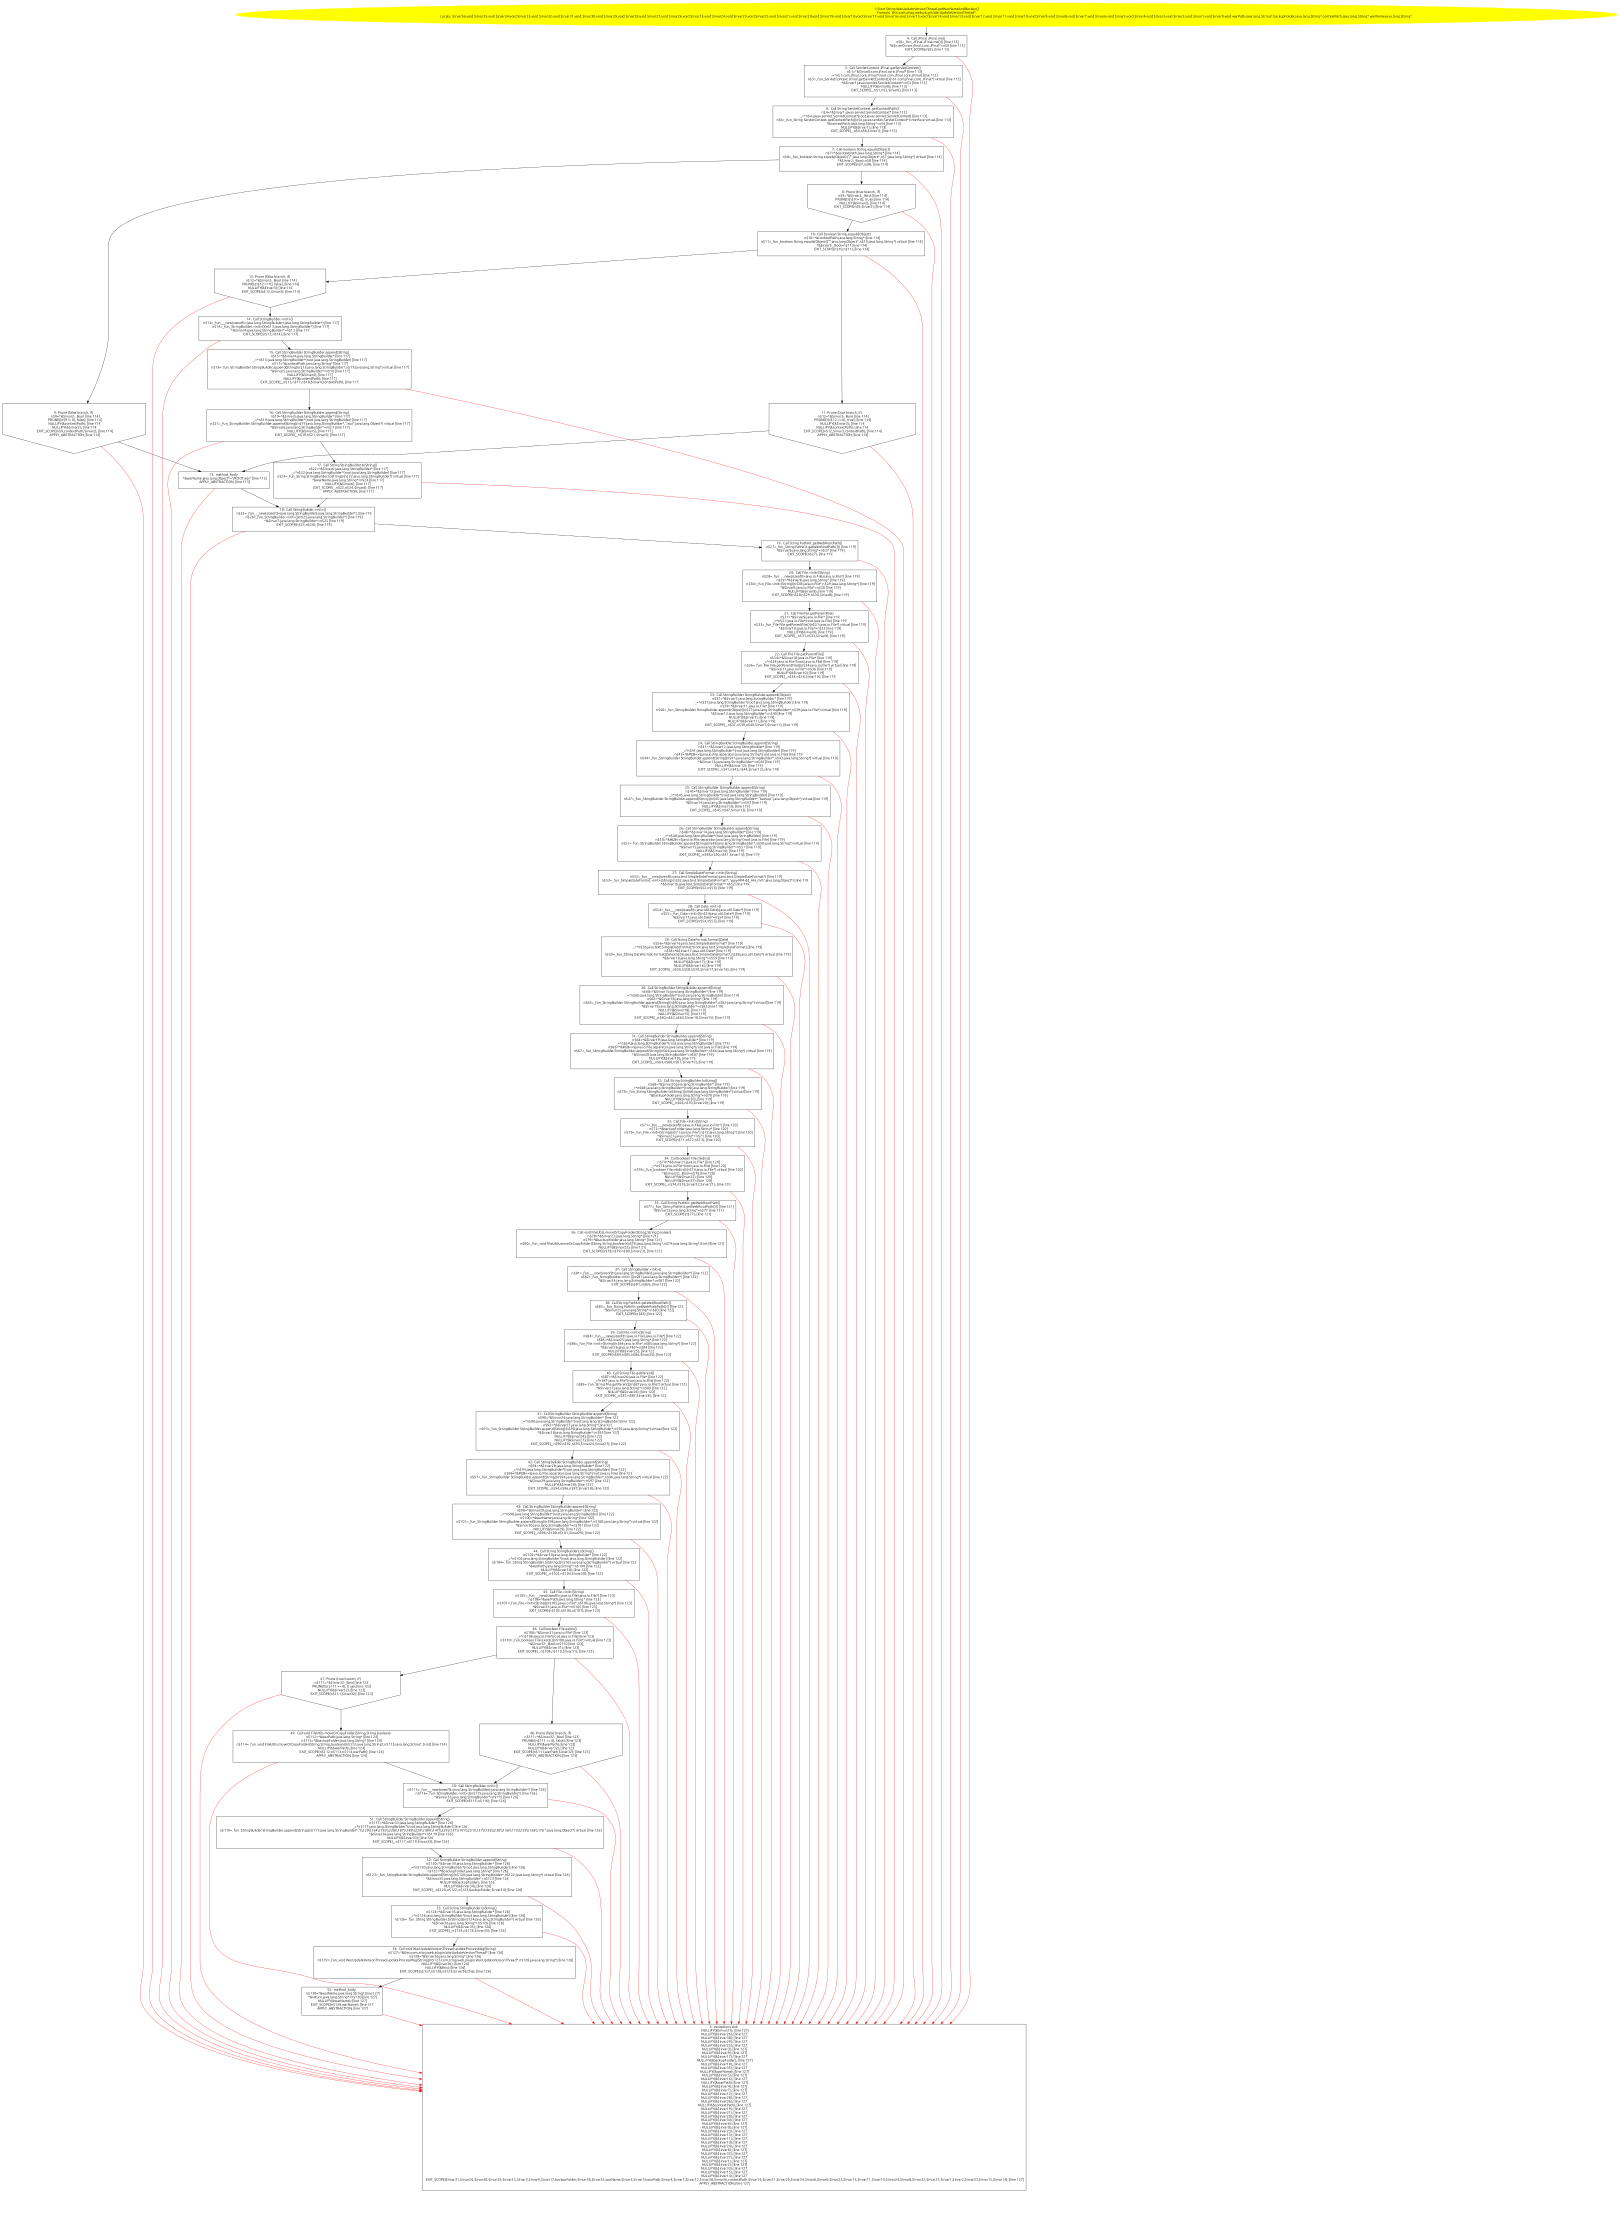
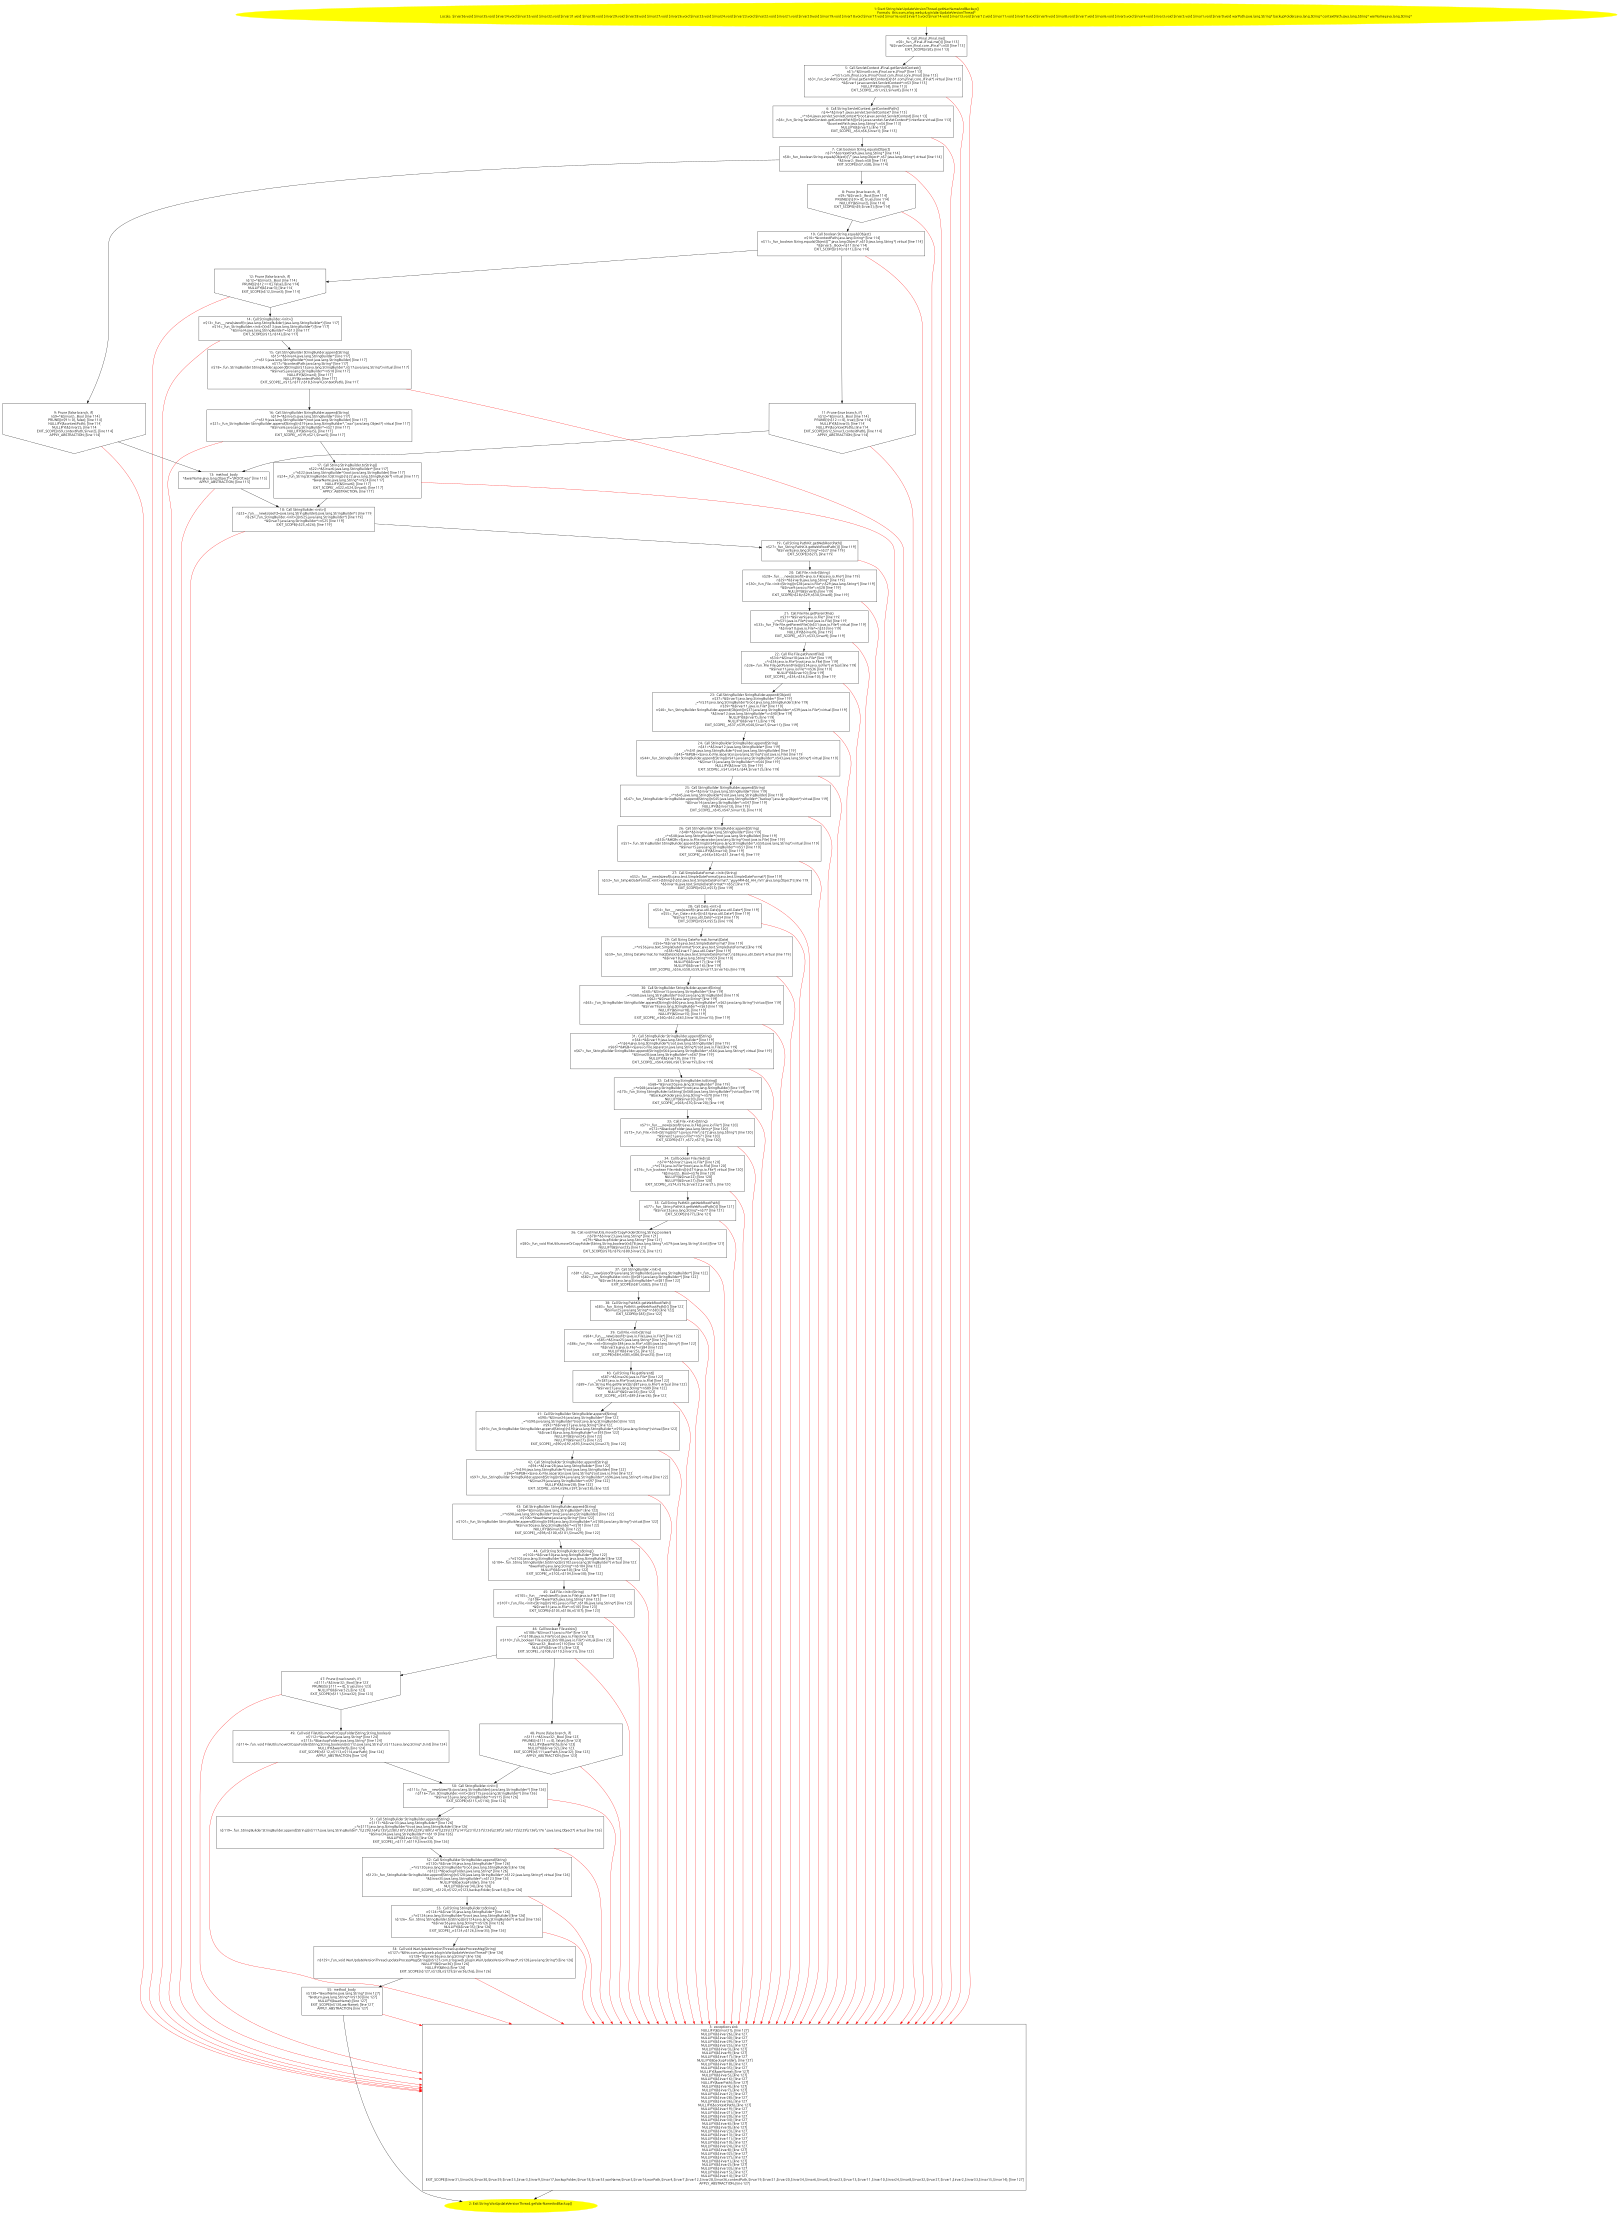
node "2: Exit String WarUpdateVersionThread.getWarNameAndBackup()": added
